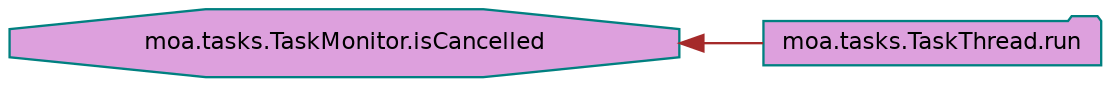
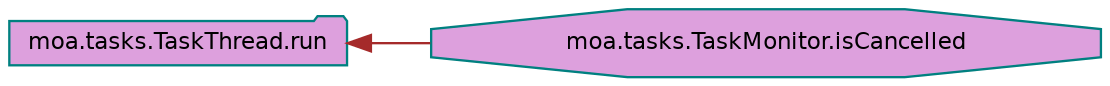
edge "moa.tasks.TaskThread.run" -> "moa.tasks.TaskMonitor.isCancelled": reversed
